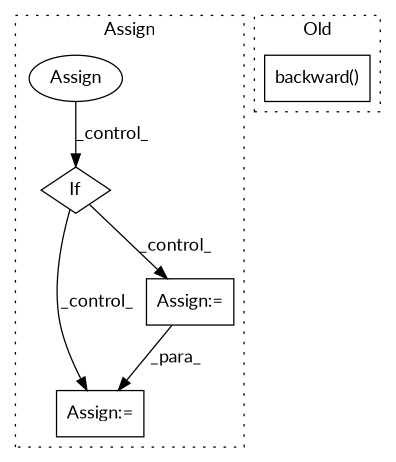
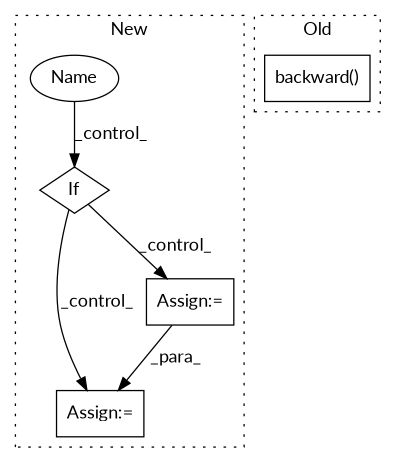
cluster "Assign": label "Assign" -> "New"
node "Assign": label "Assign" -> "Name"
